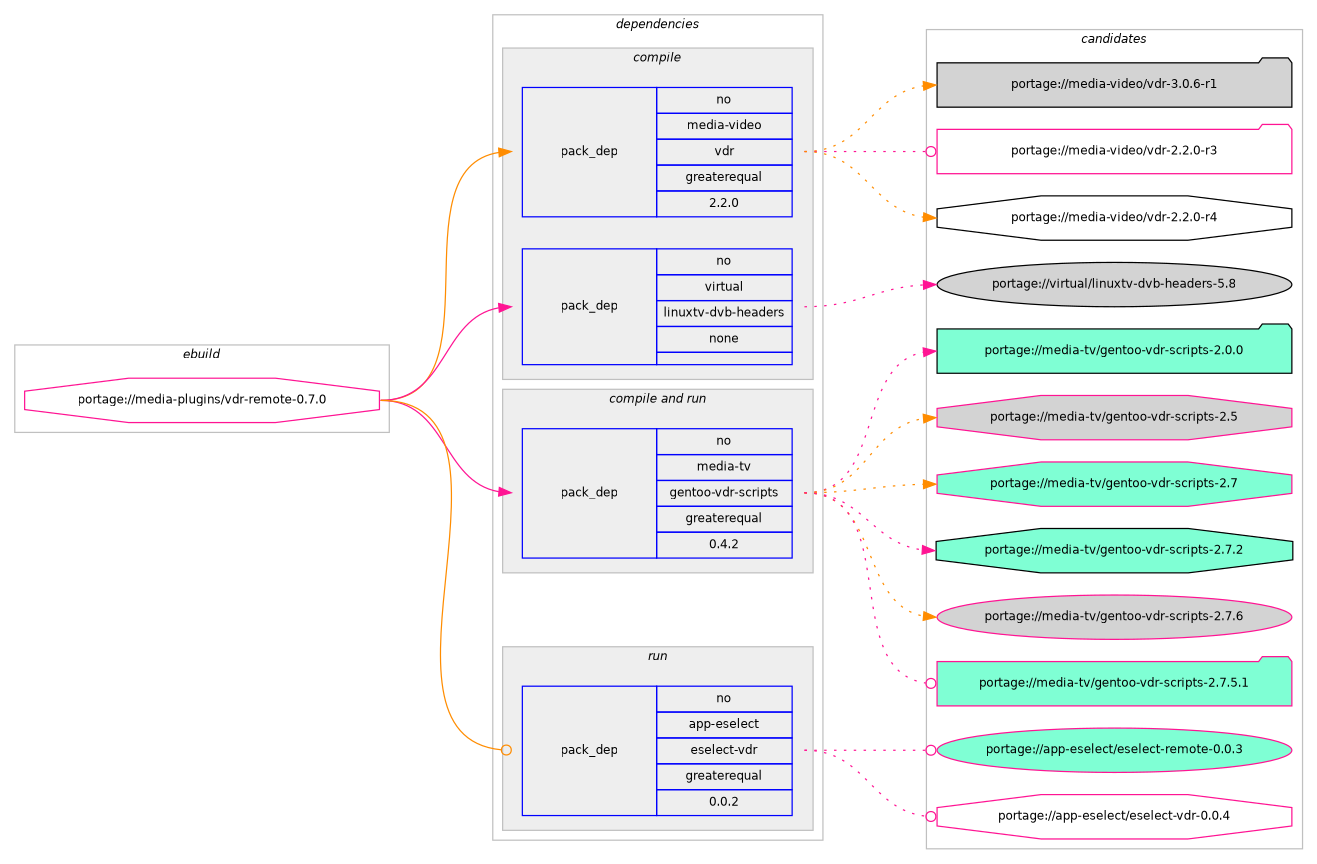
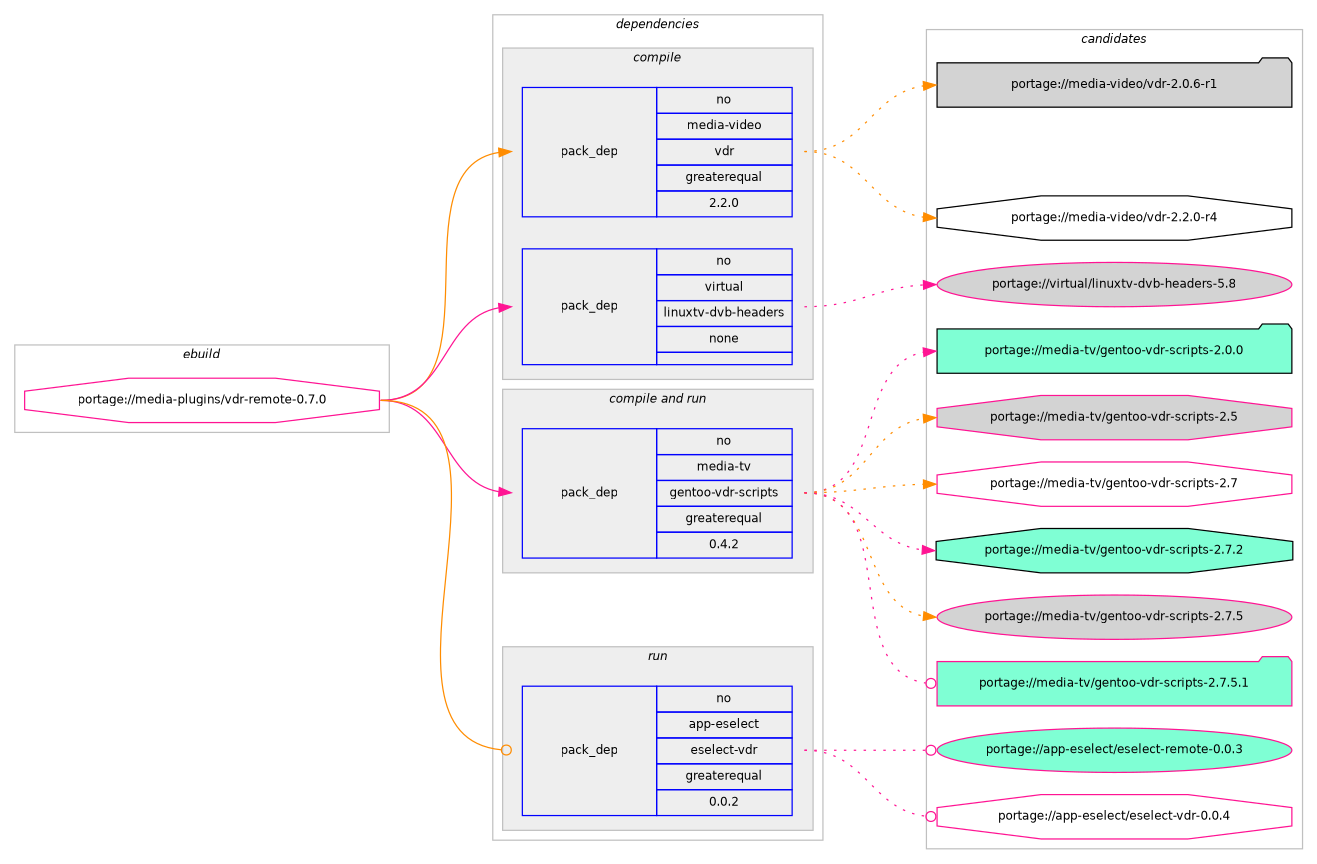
node "portage://media-video/vdr-3.0.6-r1": label "portage://media-video/vdr-3.0.6-r1" -> "portage://media-video/vdr-2.0.6-r1"
node "portage://media-video/vdr-2.2.0-r3": removed
node "portage://virtual/linuxtv-dvb-headers-5.8": color black -> deeppink
node "portage://media-tv/gentoo-vdr-scripts-2.7": fillcolor aquamarine -> white
node "portage://media-tv/gentoo-vdr-scripts-2.7.6": label "portage://media-tv/gentoo-vdr-scripts-2.7.6" -> "portage://media-tv/gentoo-vdr-scripts-2.7.5"
